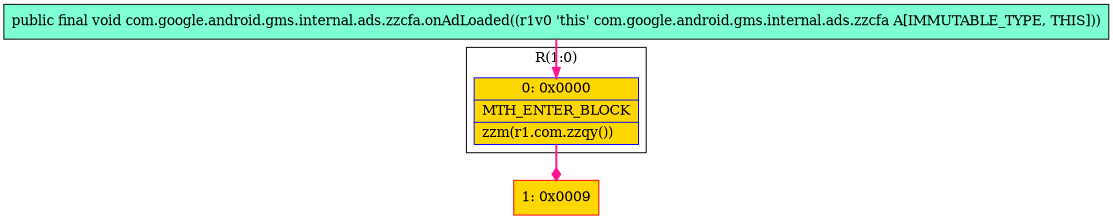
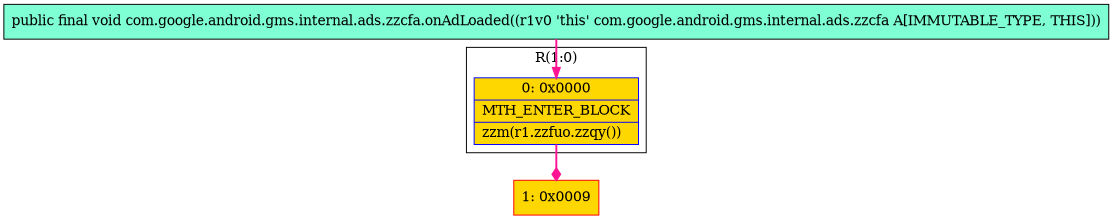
node "0: 0x0000": text "zzm(r1.com.zzqy())" -> "zzm(r1.zzfuo.zzqy())"
